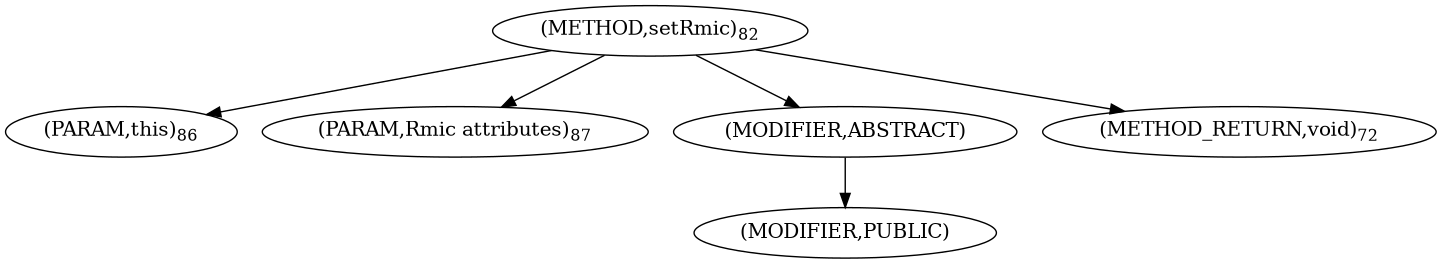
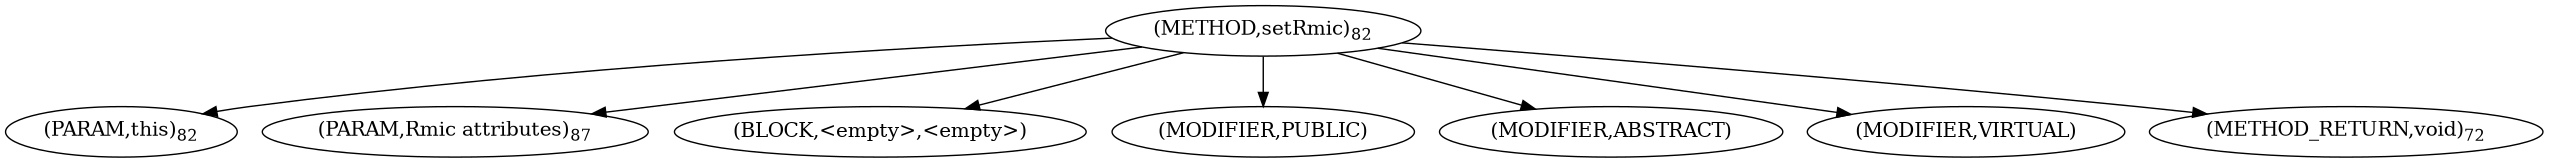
node "(PARAM,this)": text "86" -> "82"
node "(BLOCK,<empty>,<empty>)": added
node "(MODIFIER,VIRTUAL)": added
edge "(MODIFIER,ABSTRACT)" -> "(MODIFIER,PUBLIC)": now "(METHOD,setRmic)" -> "(MODIFIER,PUBLIC)"
